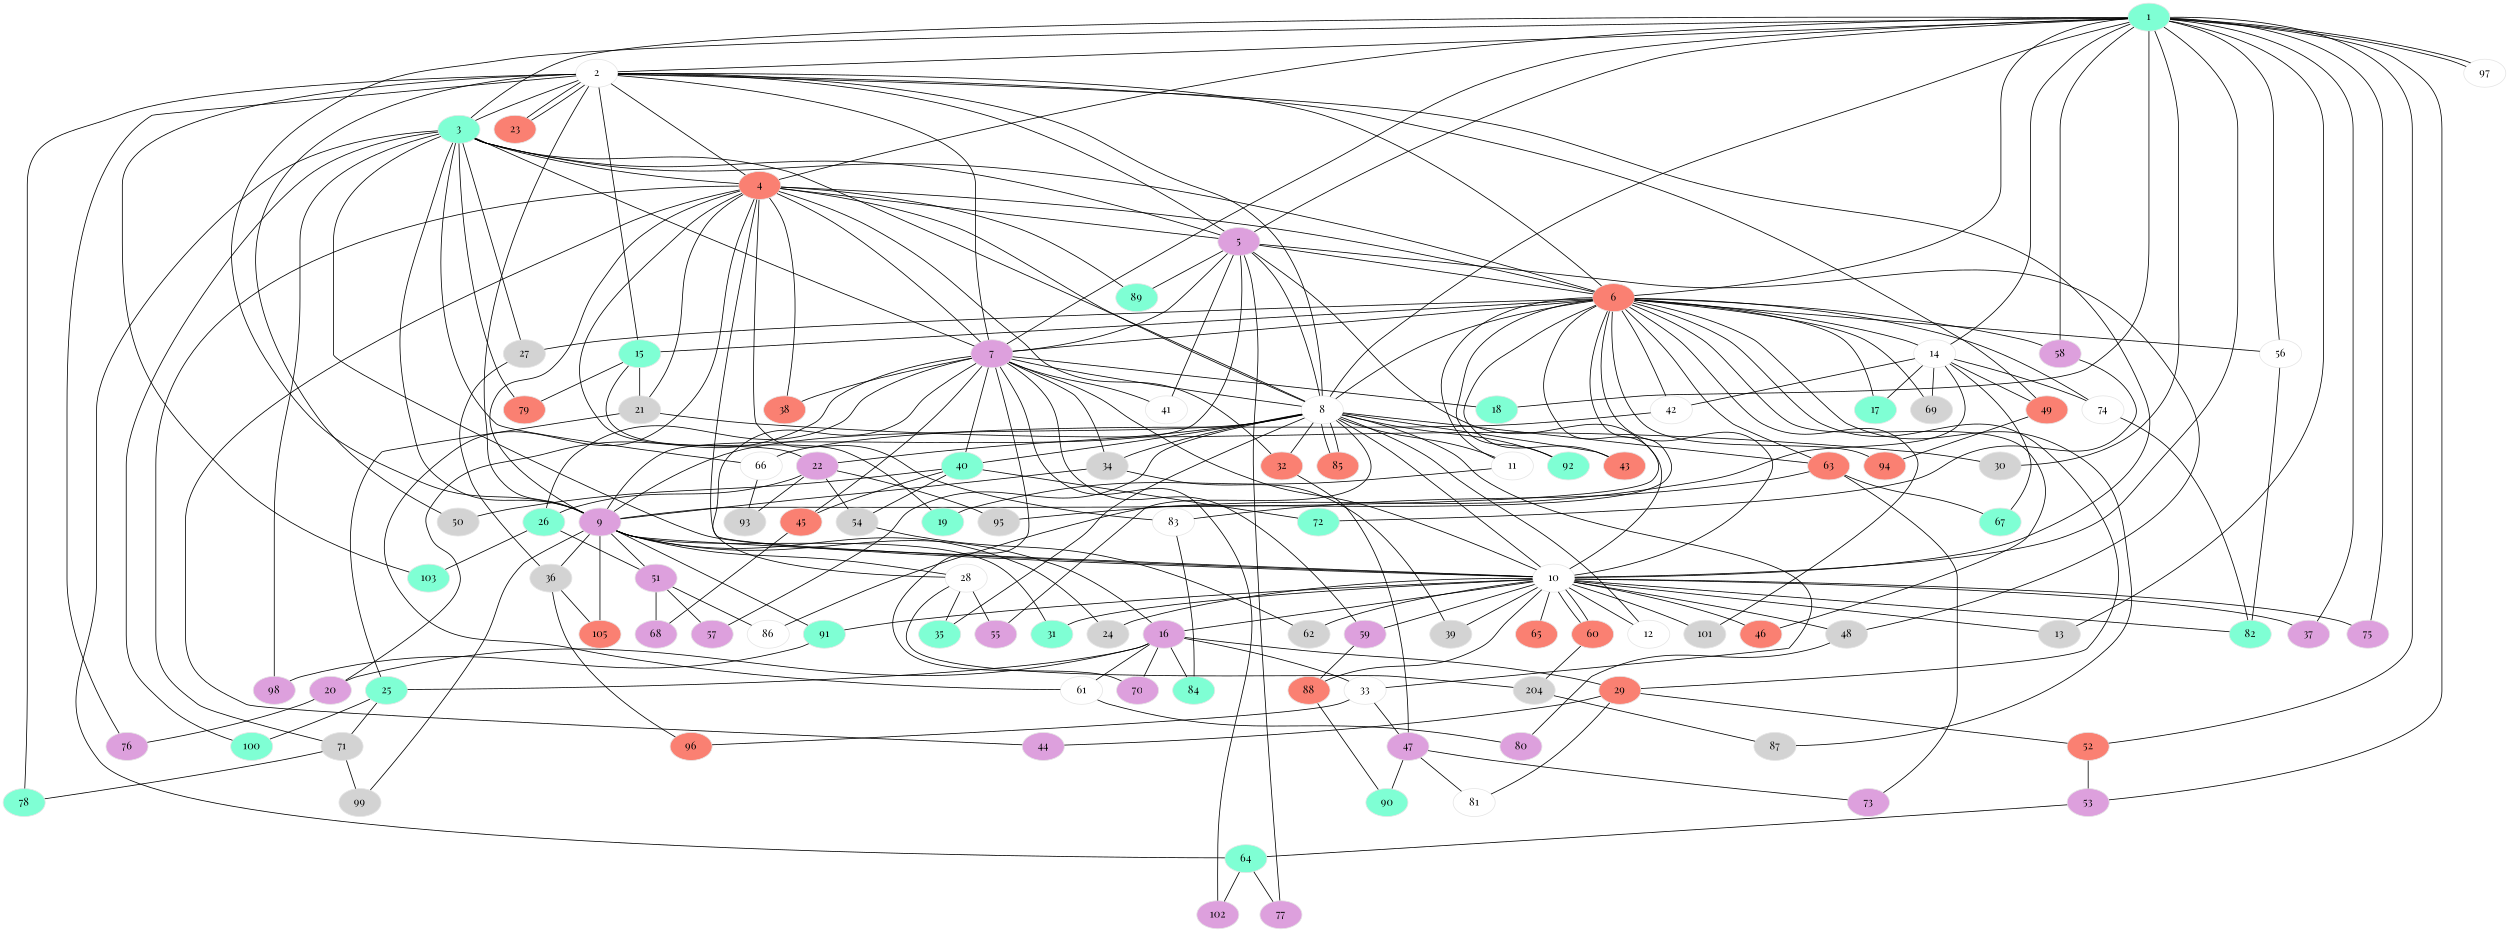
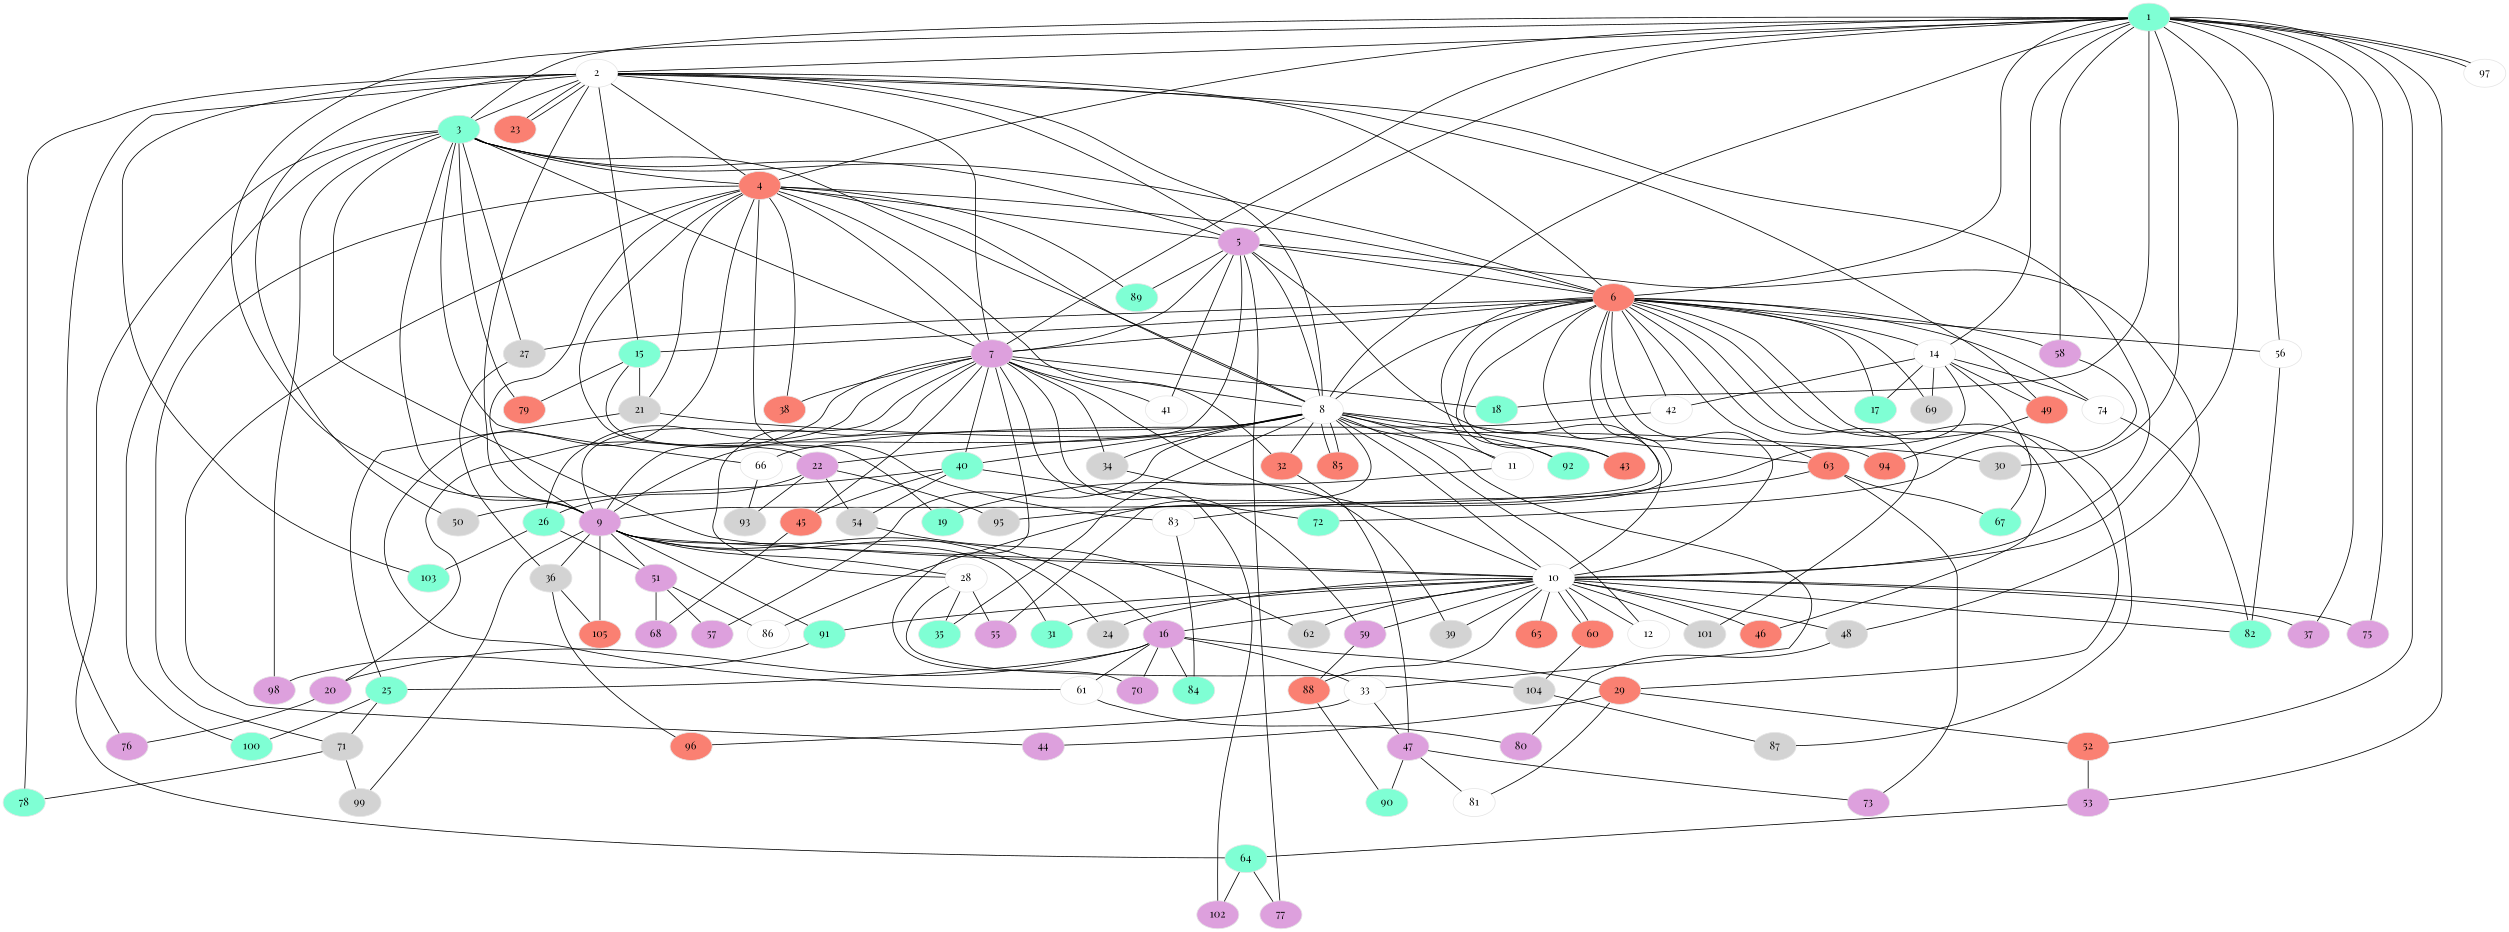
edge "34" -- "9": now "7" -- "9"
edge "4" -- "10": removed
node "13": removed
node "204": label "204" -> "104"
